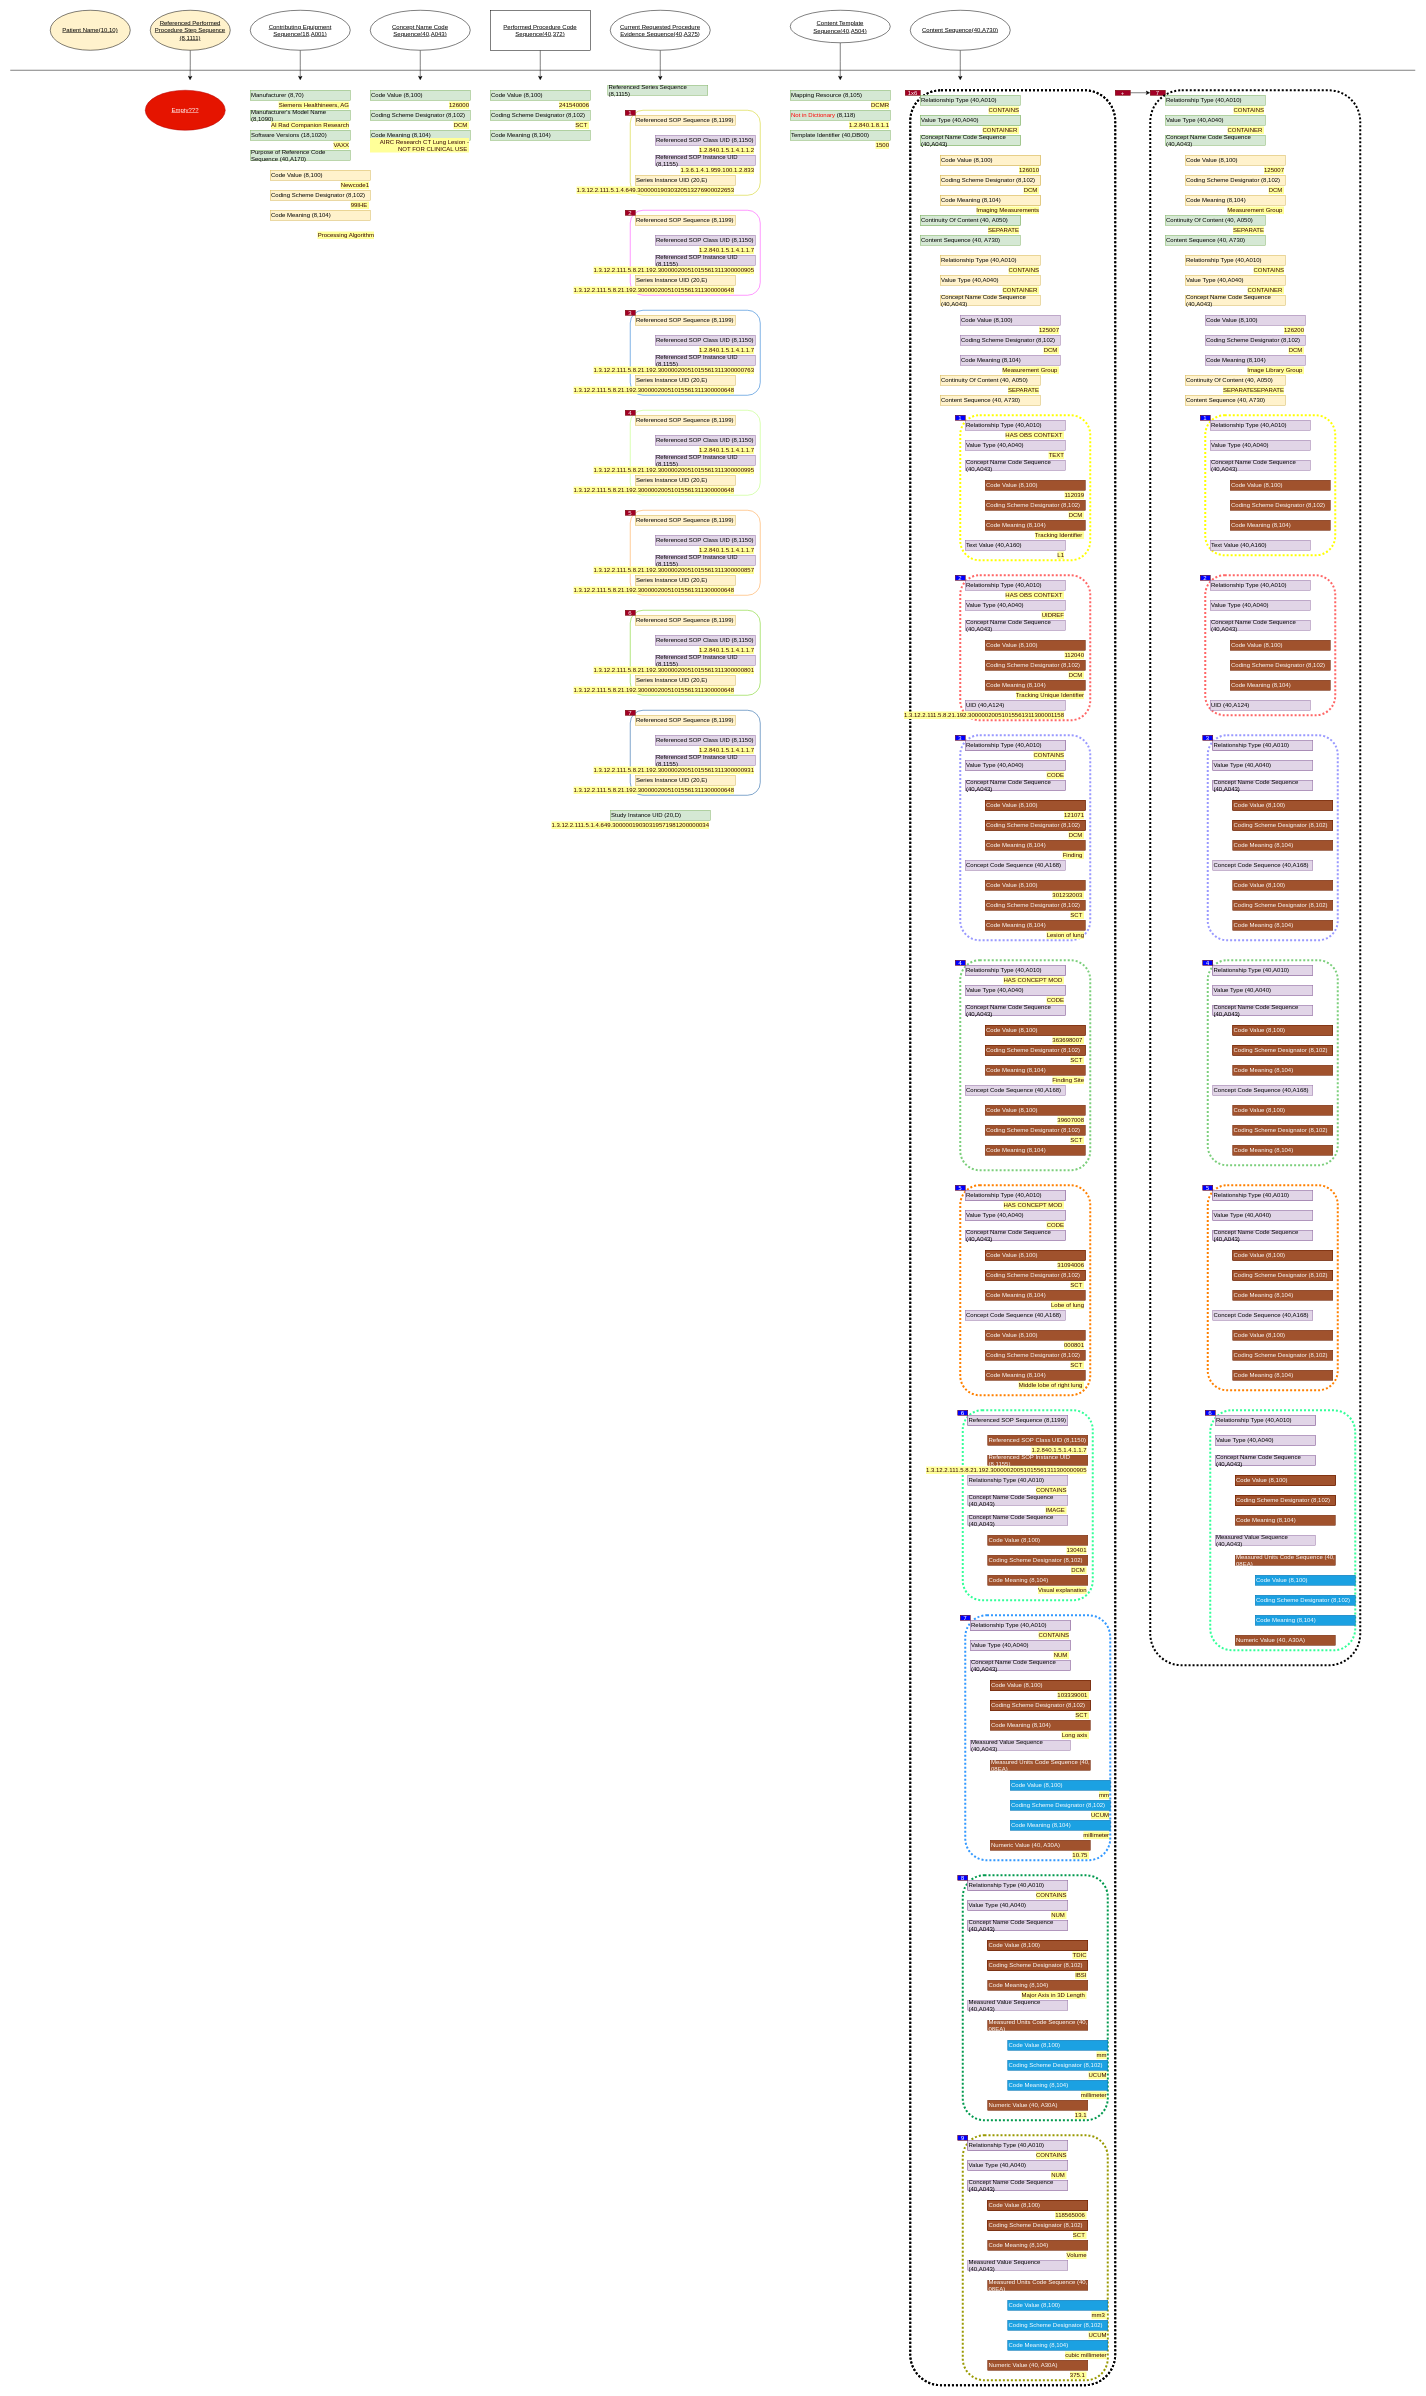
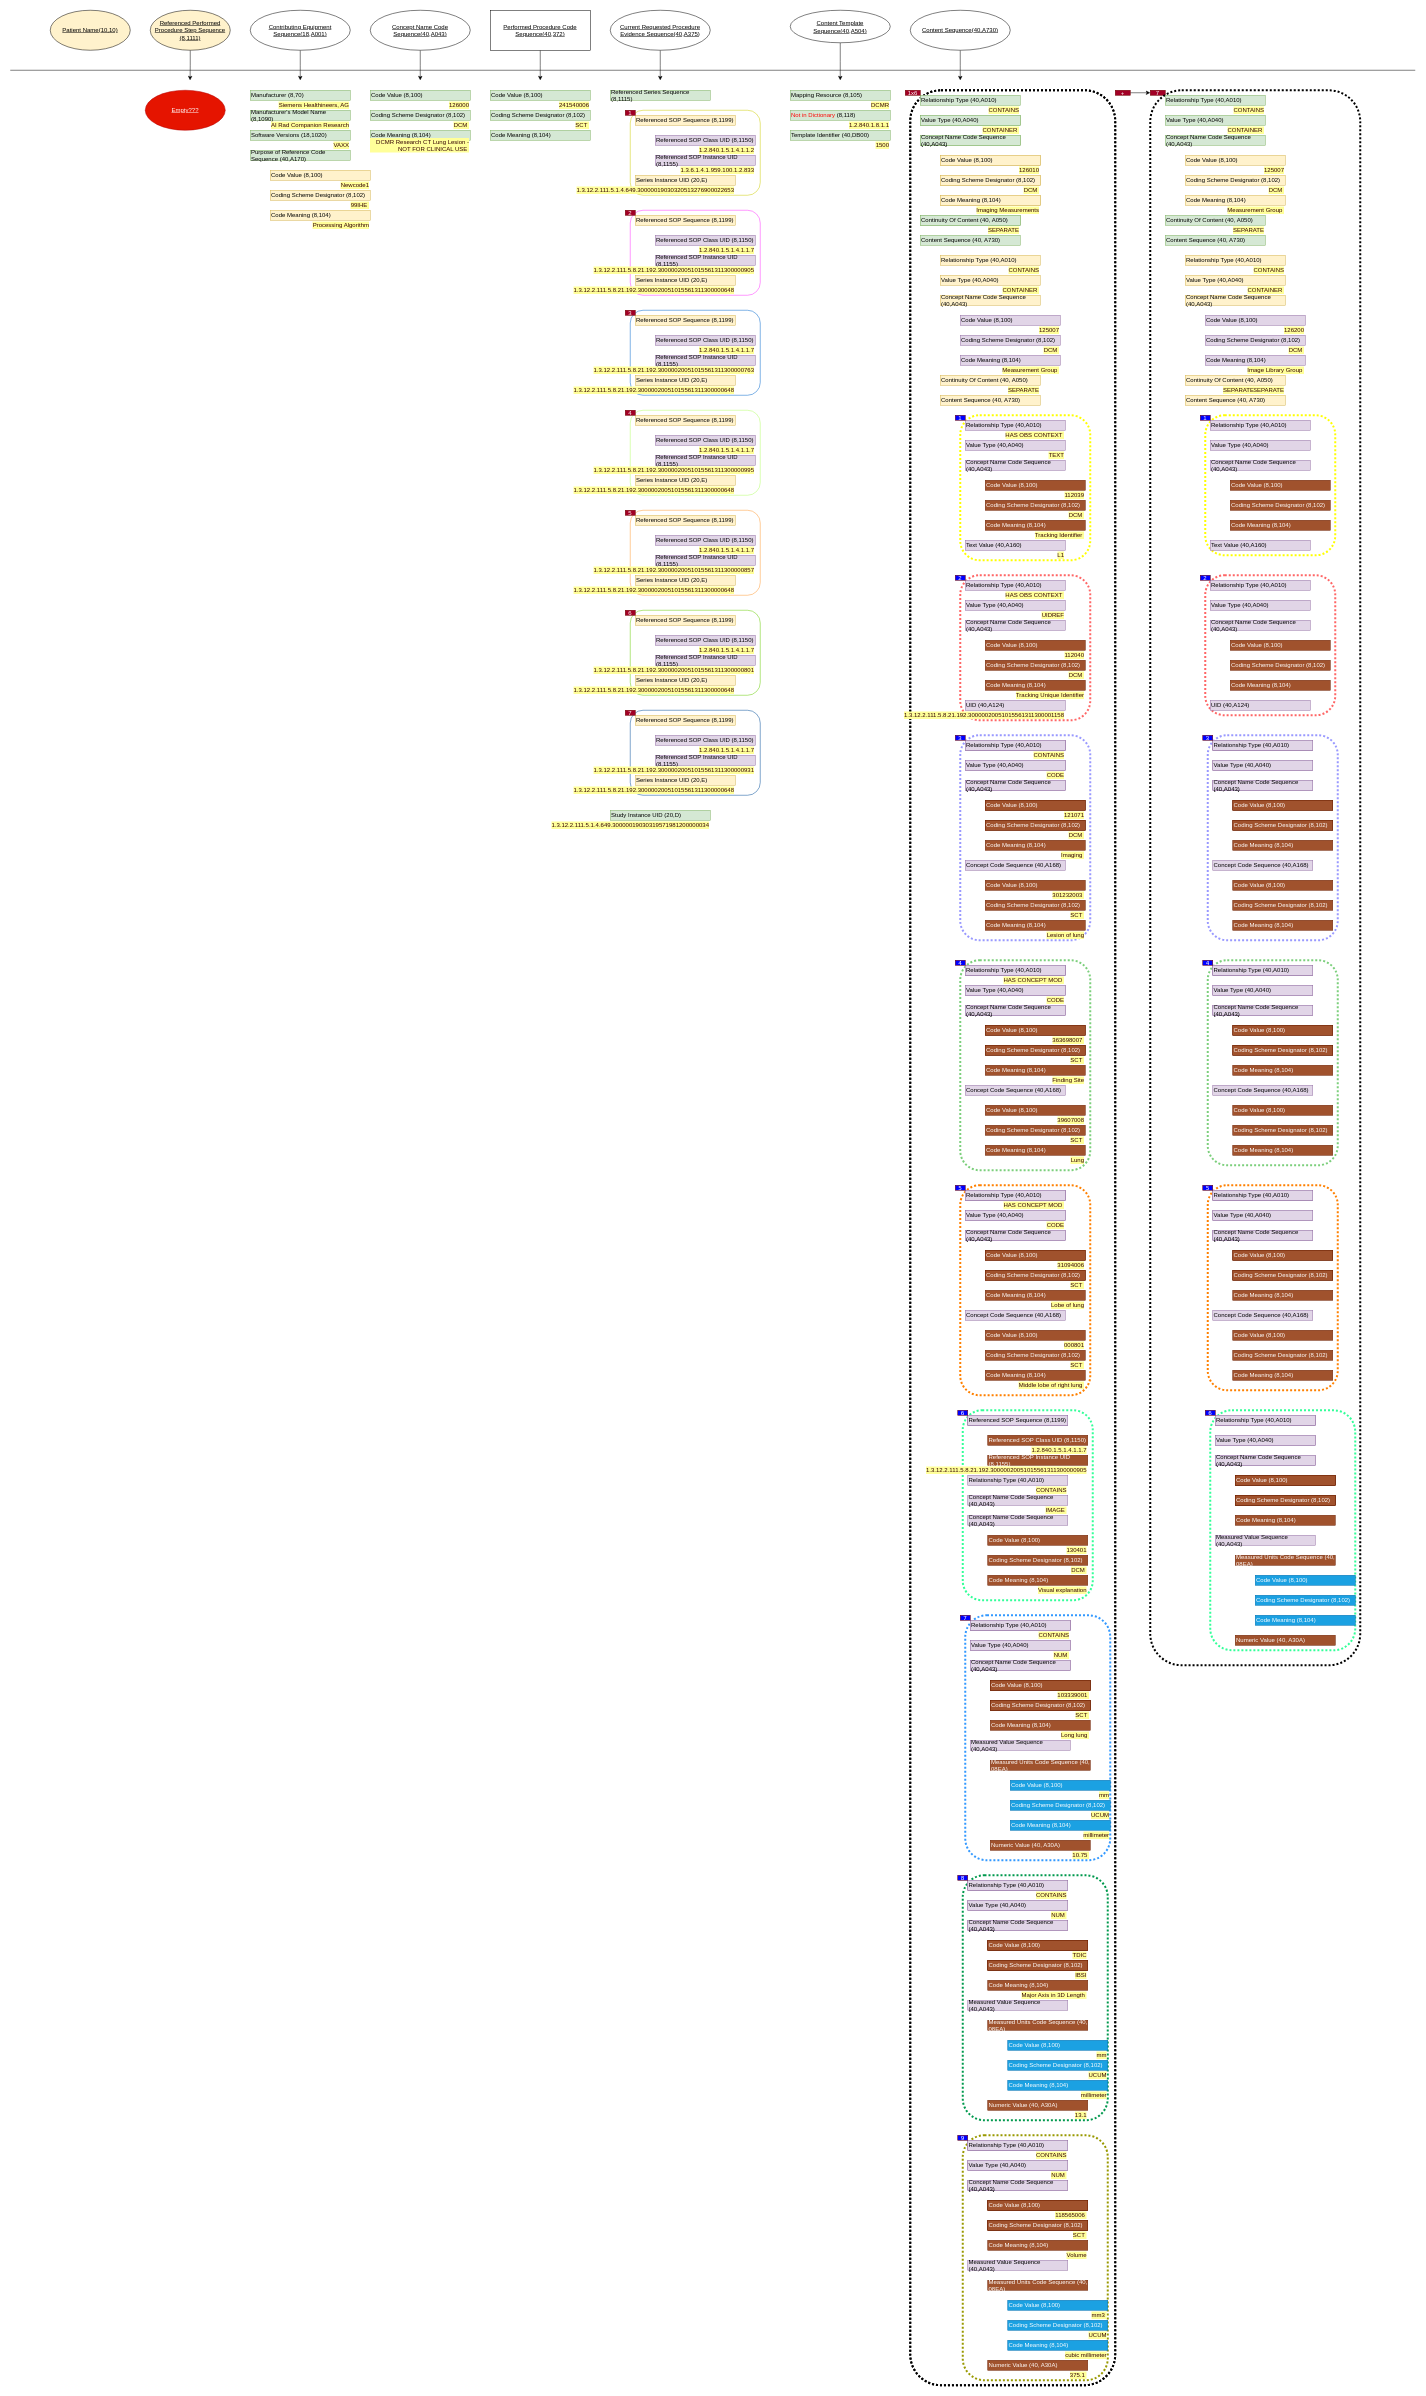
node "Referenced Series Sequence (8,1115)": moved (658, 90) -> (660, 95)
node "AIRC Research CT Lung Lesion - NOT FOR CLINICAL USE": label "AIRC Research CT Lung Lesion - NOT FOR CLINICAL USE" -> "DCMR Research CT Lung Lesion - NOT FOR CLINICAL USE"
node "Processing Algorithm": moved (325, 235) -> (320, 225)
node "Finding": label "Finding" -> "Imaging"
node "Lung": added
node "Long axis": label "Long axis" -> "Long lung"
